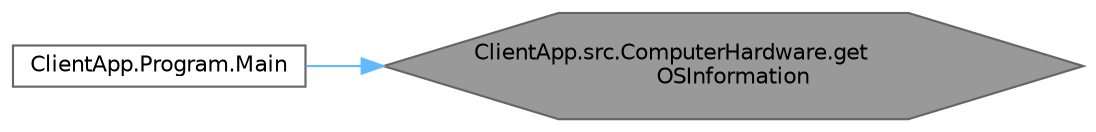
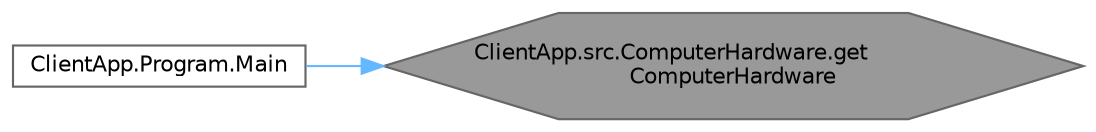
node "ClientApp.src.ComputerHardware.get OSInformation": label "ClientApp.src.ComputerHardware.get OSInformation" -> "ClientApp.src.ComputerHardware.get ComputerHardware"
